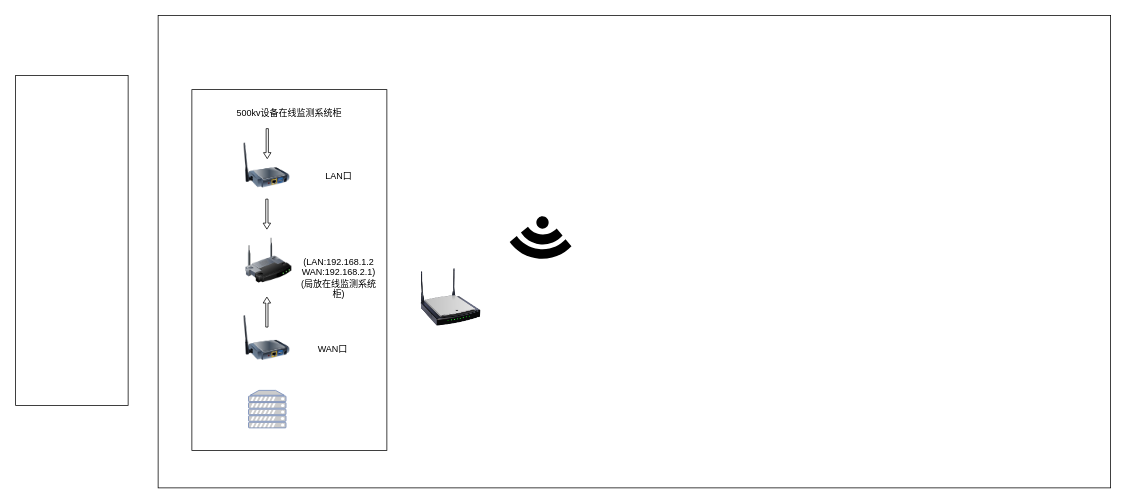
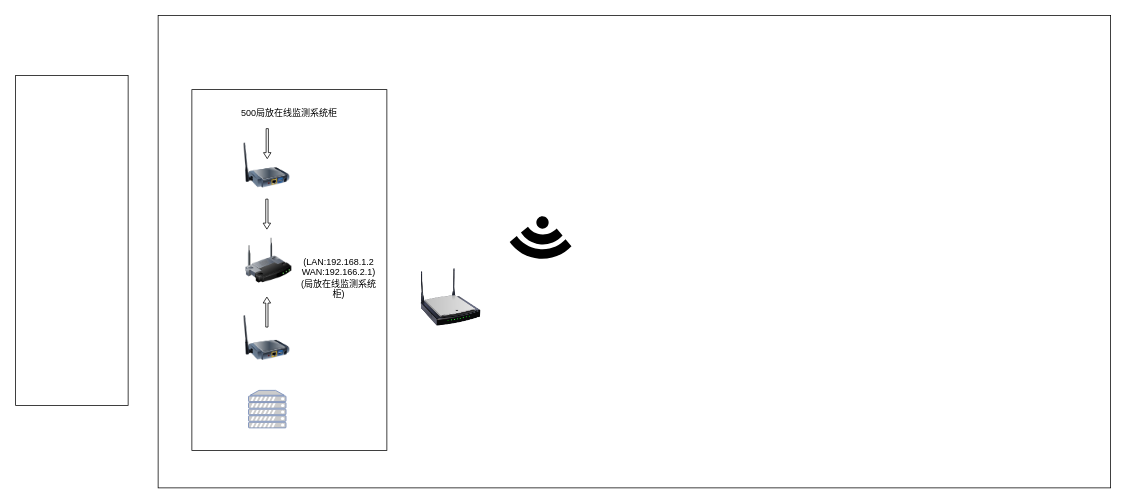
node "500kv设备在线监测系统柜": label "500kv设备在线监测系统柜" -> "500局放在线监测系统柜"
node "LAN口": removed
node "(LAN:192.168.1.2 WAN:192.168.2.1)(局放在线监测系统柜)": label "(LAN:192.168.1.2 WAN:192.168.2.1)(局放在线监测系统柜)" -> "(LAN:192.168.1.2 WAN:192.166.2.1)(局放在线监测系统柜)"
node "WAN口": removed
